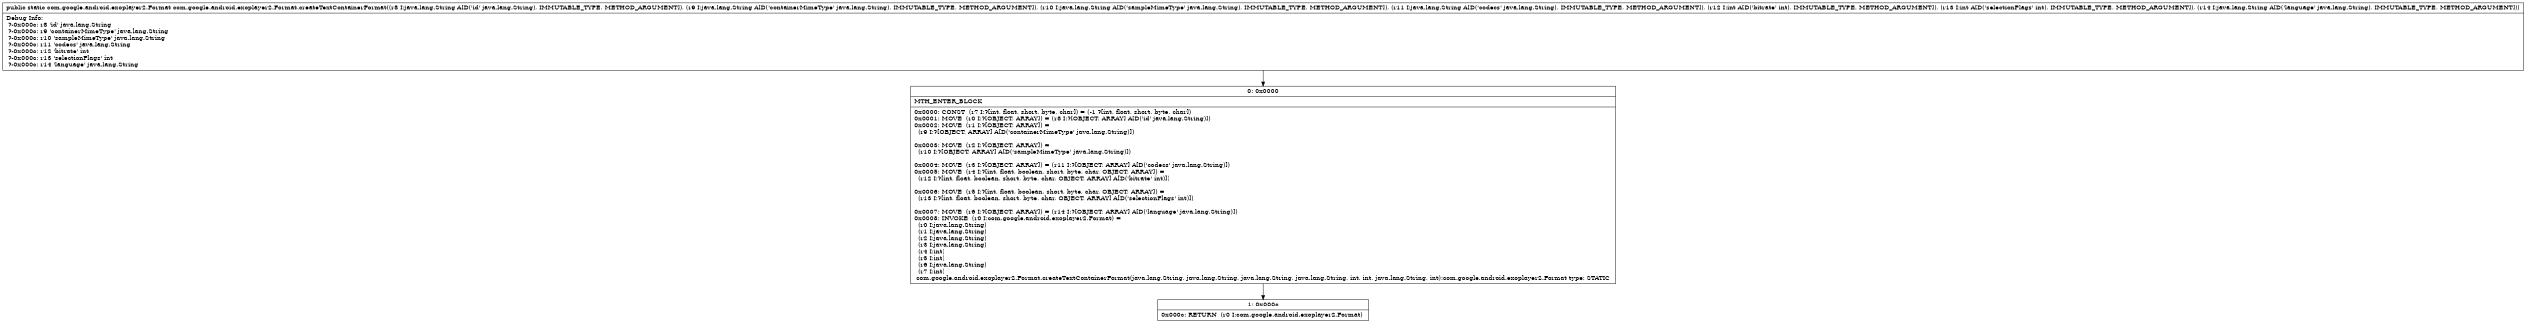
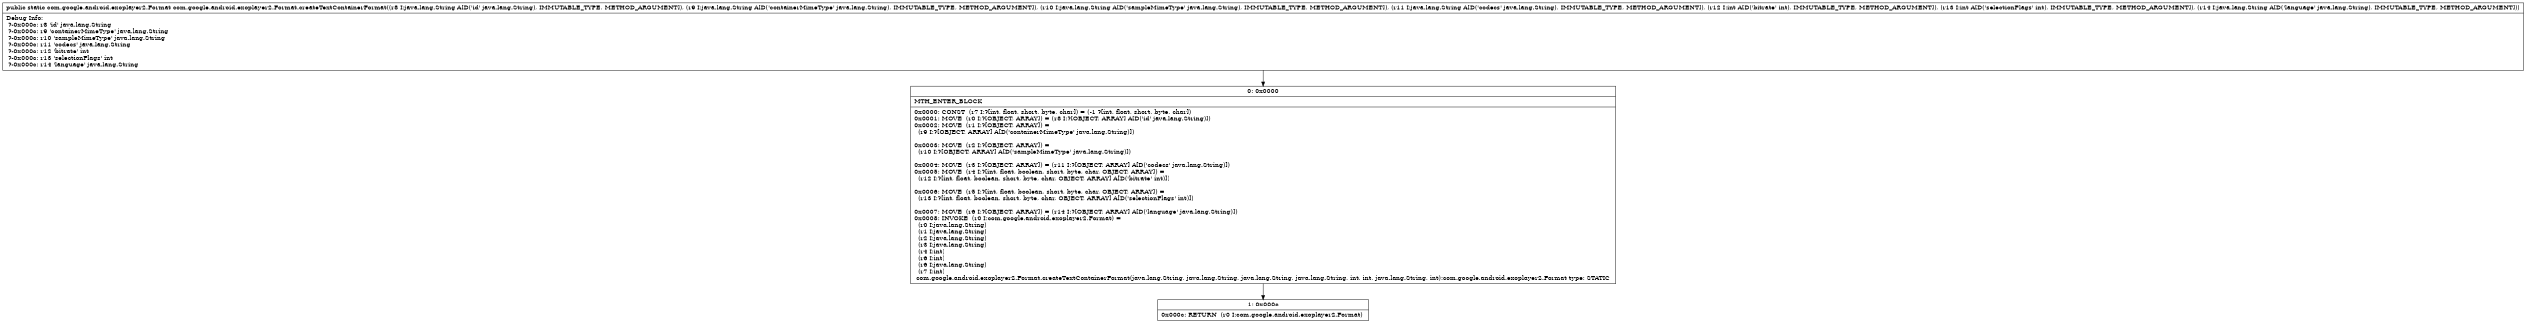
node "0: 0x0000": text "(r5 I:int)" -> "(r6 I:int)"
